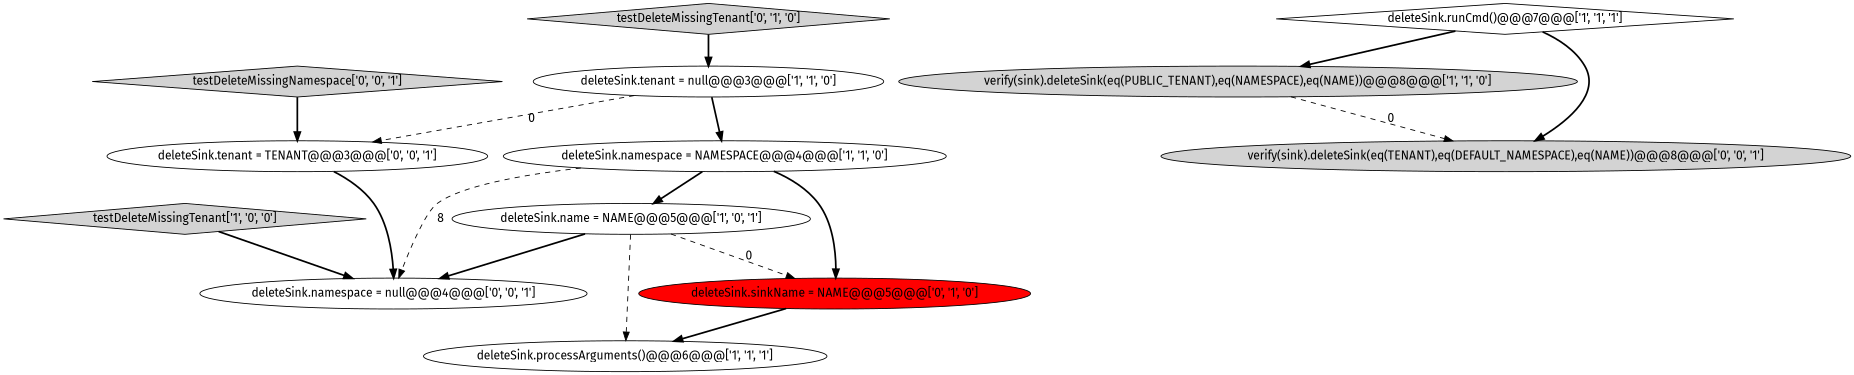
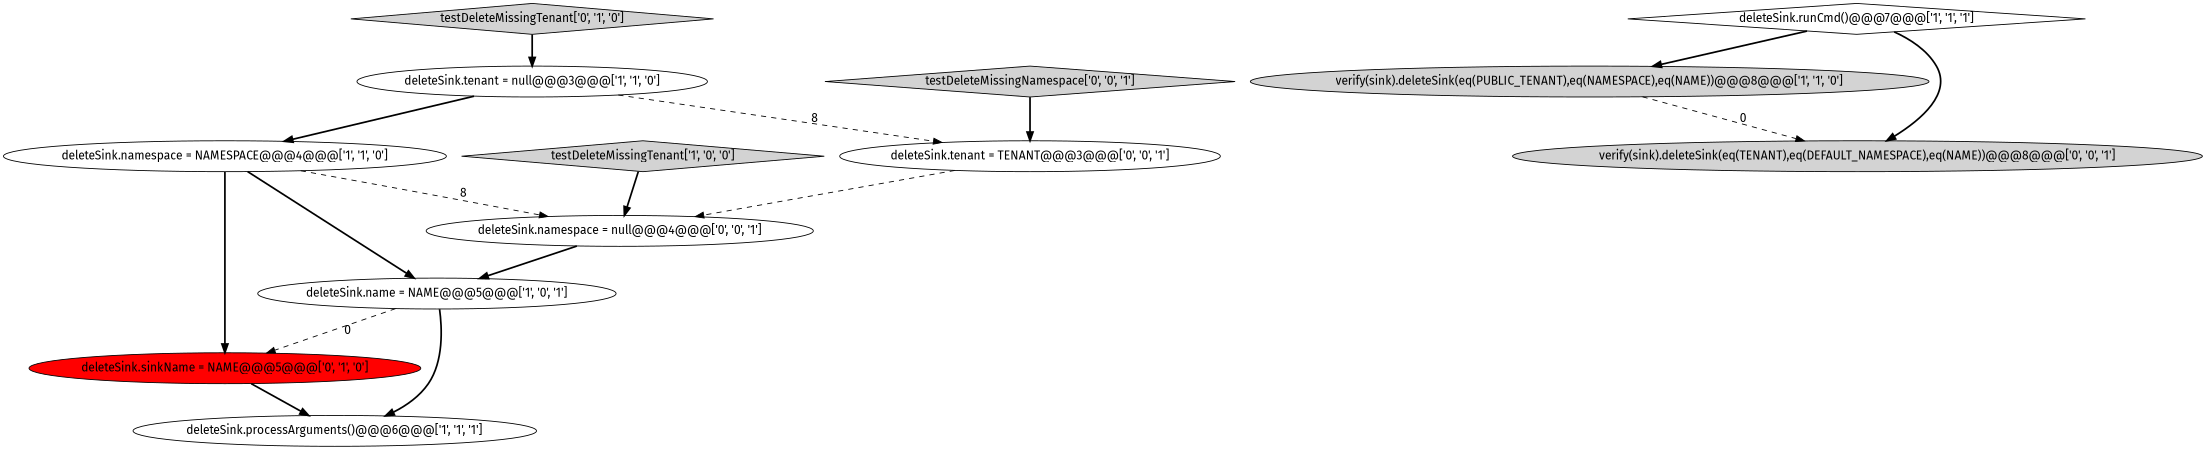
edge "deleteSink.tenant = null@@@3@@@['1', '1', '0']" -> "deleteSink.tenant = TENANT@@@3@@@['0', '0', '1']": label "0" -> "8"
edge "deleteSink.tenant = TENANT@@@3@@@['0', '0', '1']" -> "deleteSink.namespace = null@@@4@@@['0', '0', '1']": style bold -> dashed
edge "deleteSink.name = NAME@@@5@@@['1', '0', '1']" -> "deleteSink.namespace = null@@@4@@@['0', '0', '1']": reversed
edge "deleteSink.name = NAME@@@5@@@['1', '0', '1']" -> "deleteSink.processArguments()@@@6@@@['1', '1', '1']": style dashed -> bold
